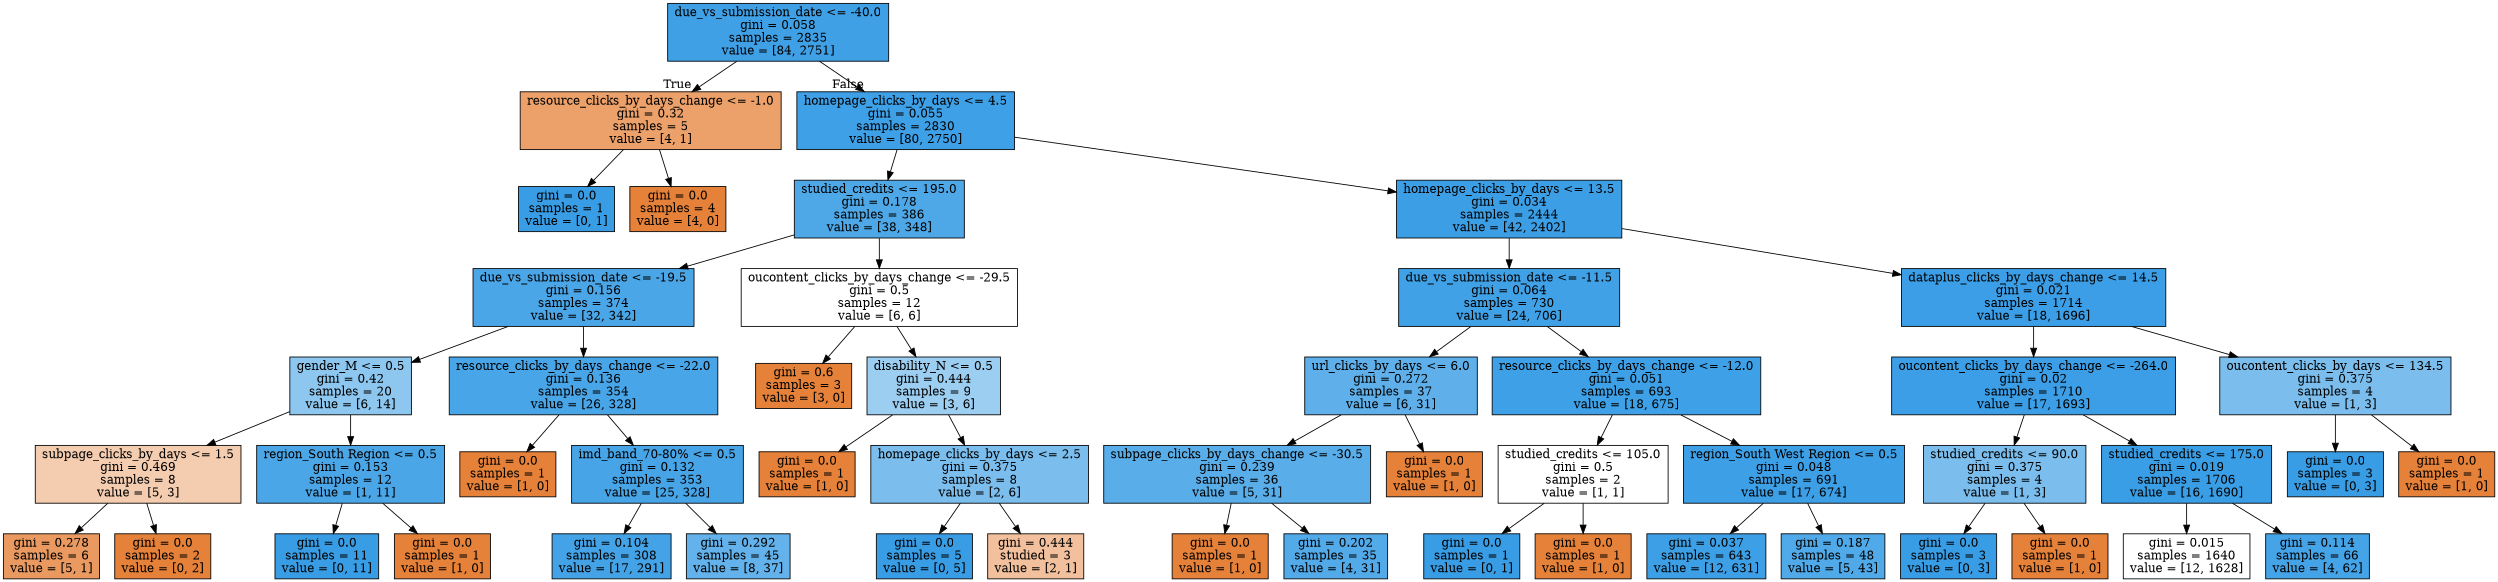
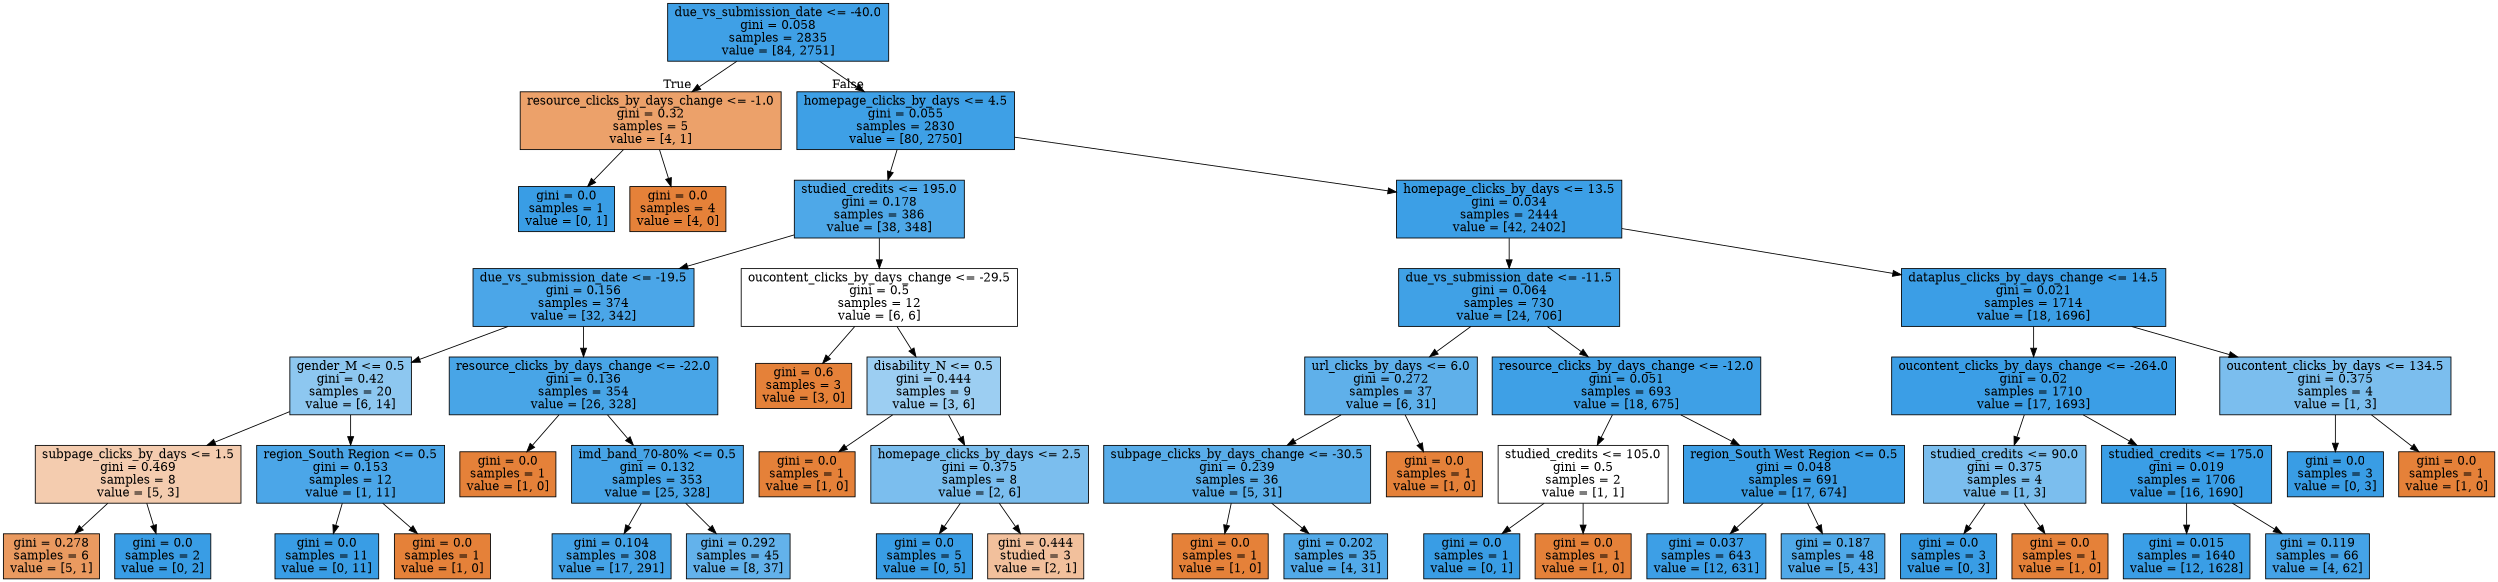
node "gini = 0.0 samples = 2 value = [0, 2]": fillcolor #e58139ff -> #399de5ff
node "gini = 0.015 samples = 1640 value = [12, 1628]": fillcolor #e5813900 -> #399de5fd
node "gini = 0.114 samples = 66 value = [4, 62]": label "gini = 0.114 samples = 66 value = [4, 62]" -> "gini = 0.119 samples = 66 value = [4, 62]"
